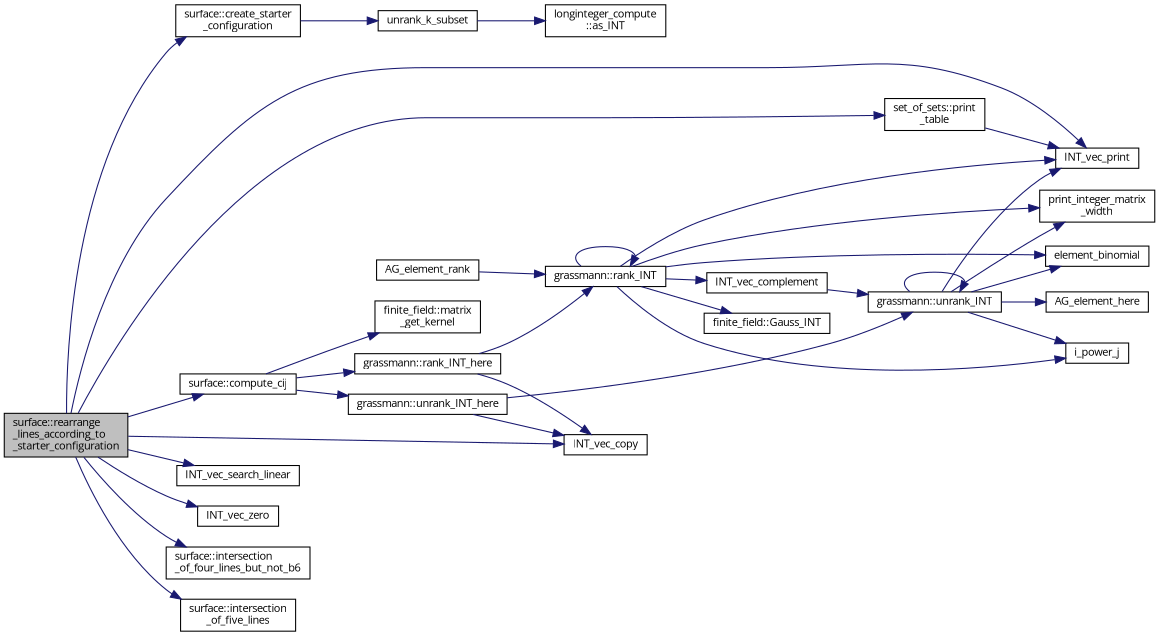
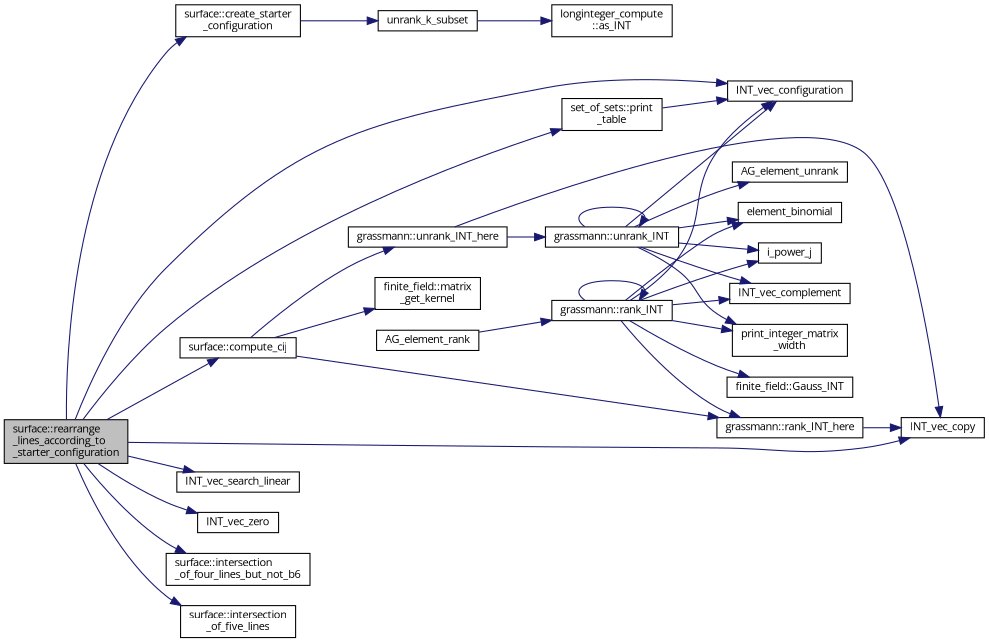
node "INT_vec_print": label "INT_vec_print" -> "INT_vec_configuration"
edge "INT_vec_complement" -> "grassmann::unrank_INT": reversed
node "AG_element_here": label "AG_element_here" -> "AG_element_unrank"
edge "grassmann::rank_INT_here" -> "grassmann::rank_INT": reversed
